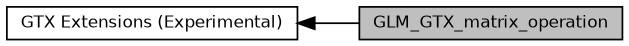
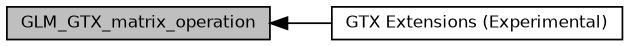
edge "GLM_GTX_matrix_operation" -> "GTX Extensions (Experimental)": reversed
